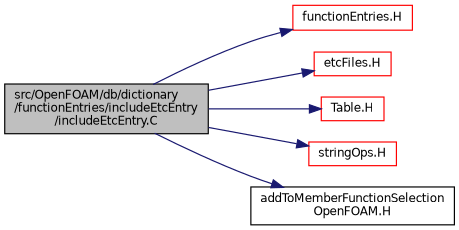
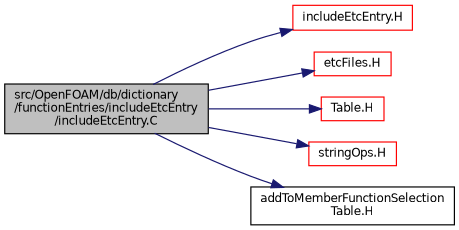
node "functionEntries.H": label "functionEntries.H" -> "includeEtcEntry.H"
node "addToMemberFunctionSelection OpenFOAM.H": label "addToMemberFunctionSelection OpenFOAM.H" -> "addToMemberFunctionSelection Table.H"
